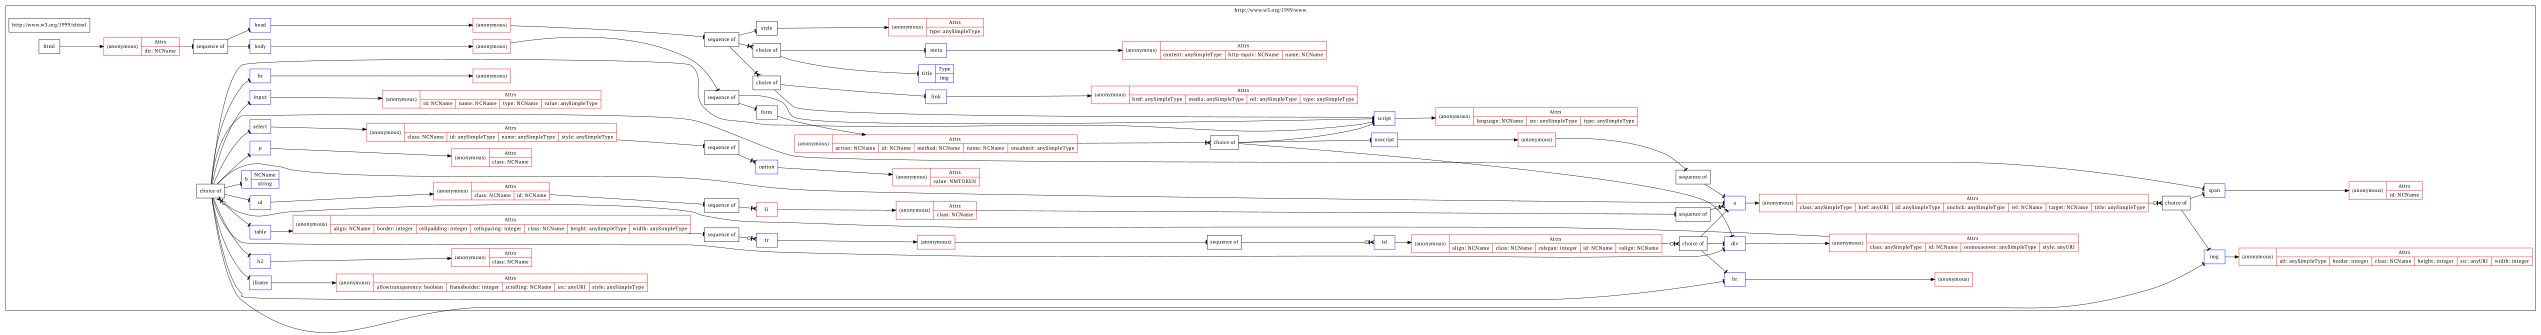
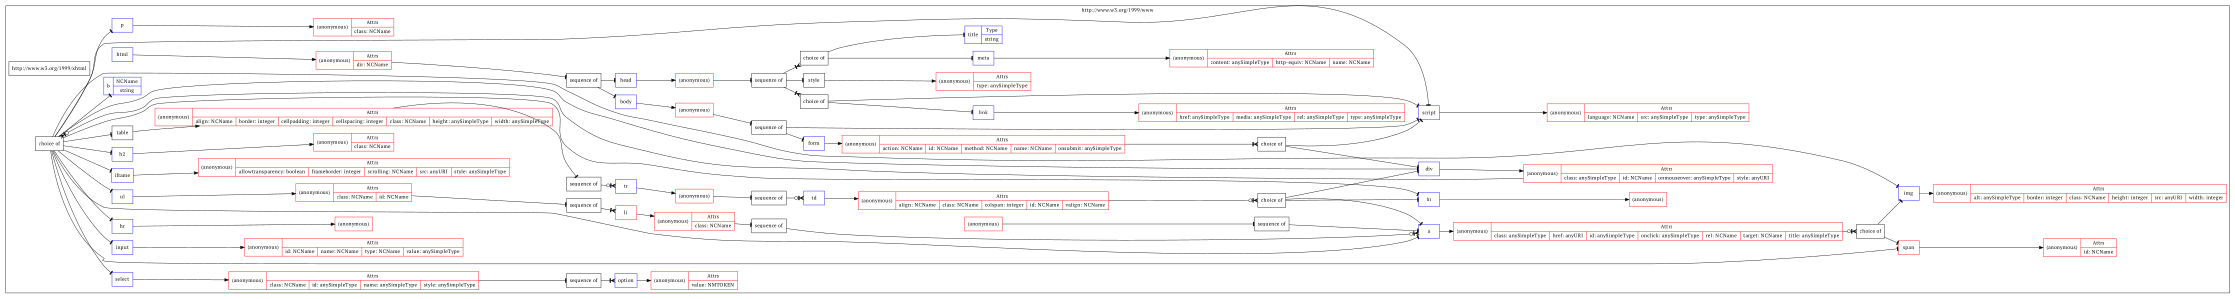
node "html": color black -> blue
node "title": text "img" -> "string"
node "noscript": removed
node "span": color blue -> red
node "table": color blue -> black
